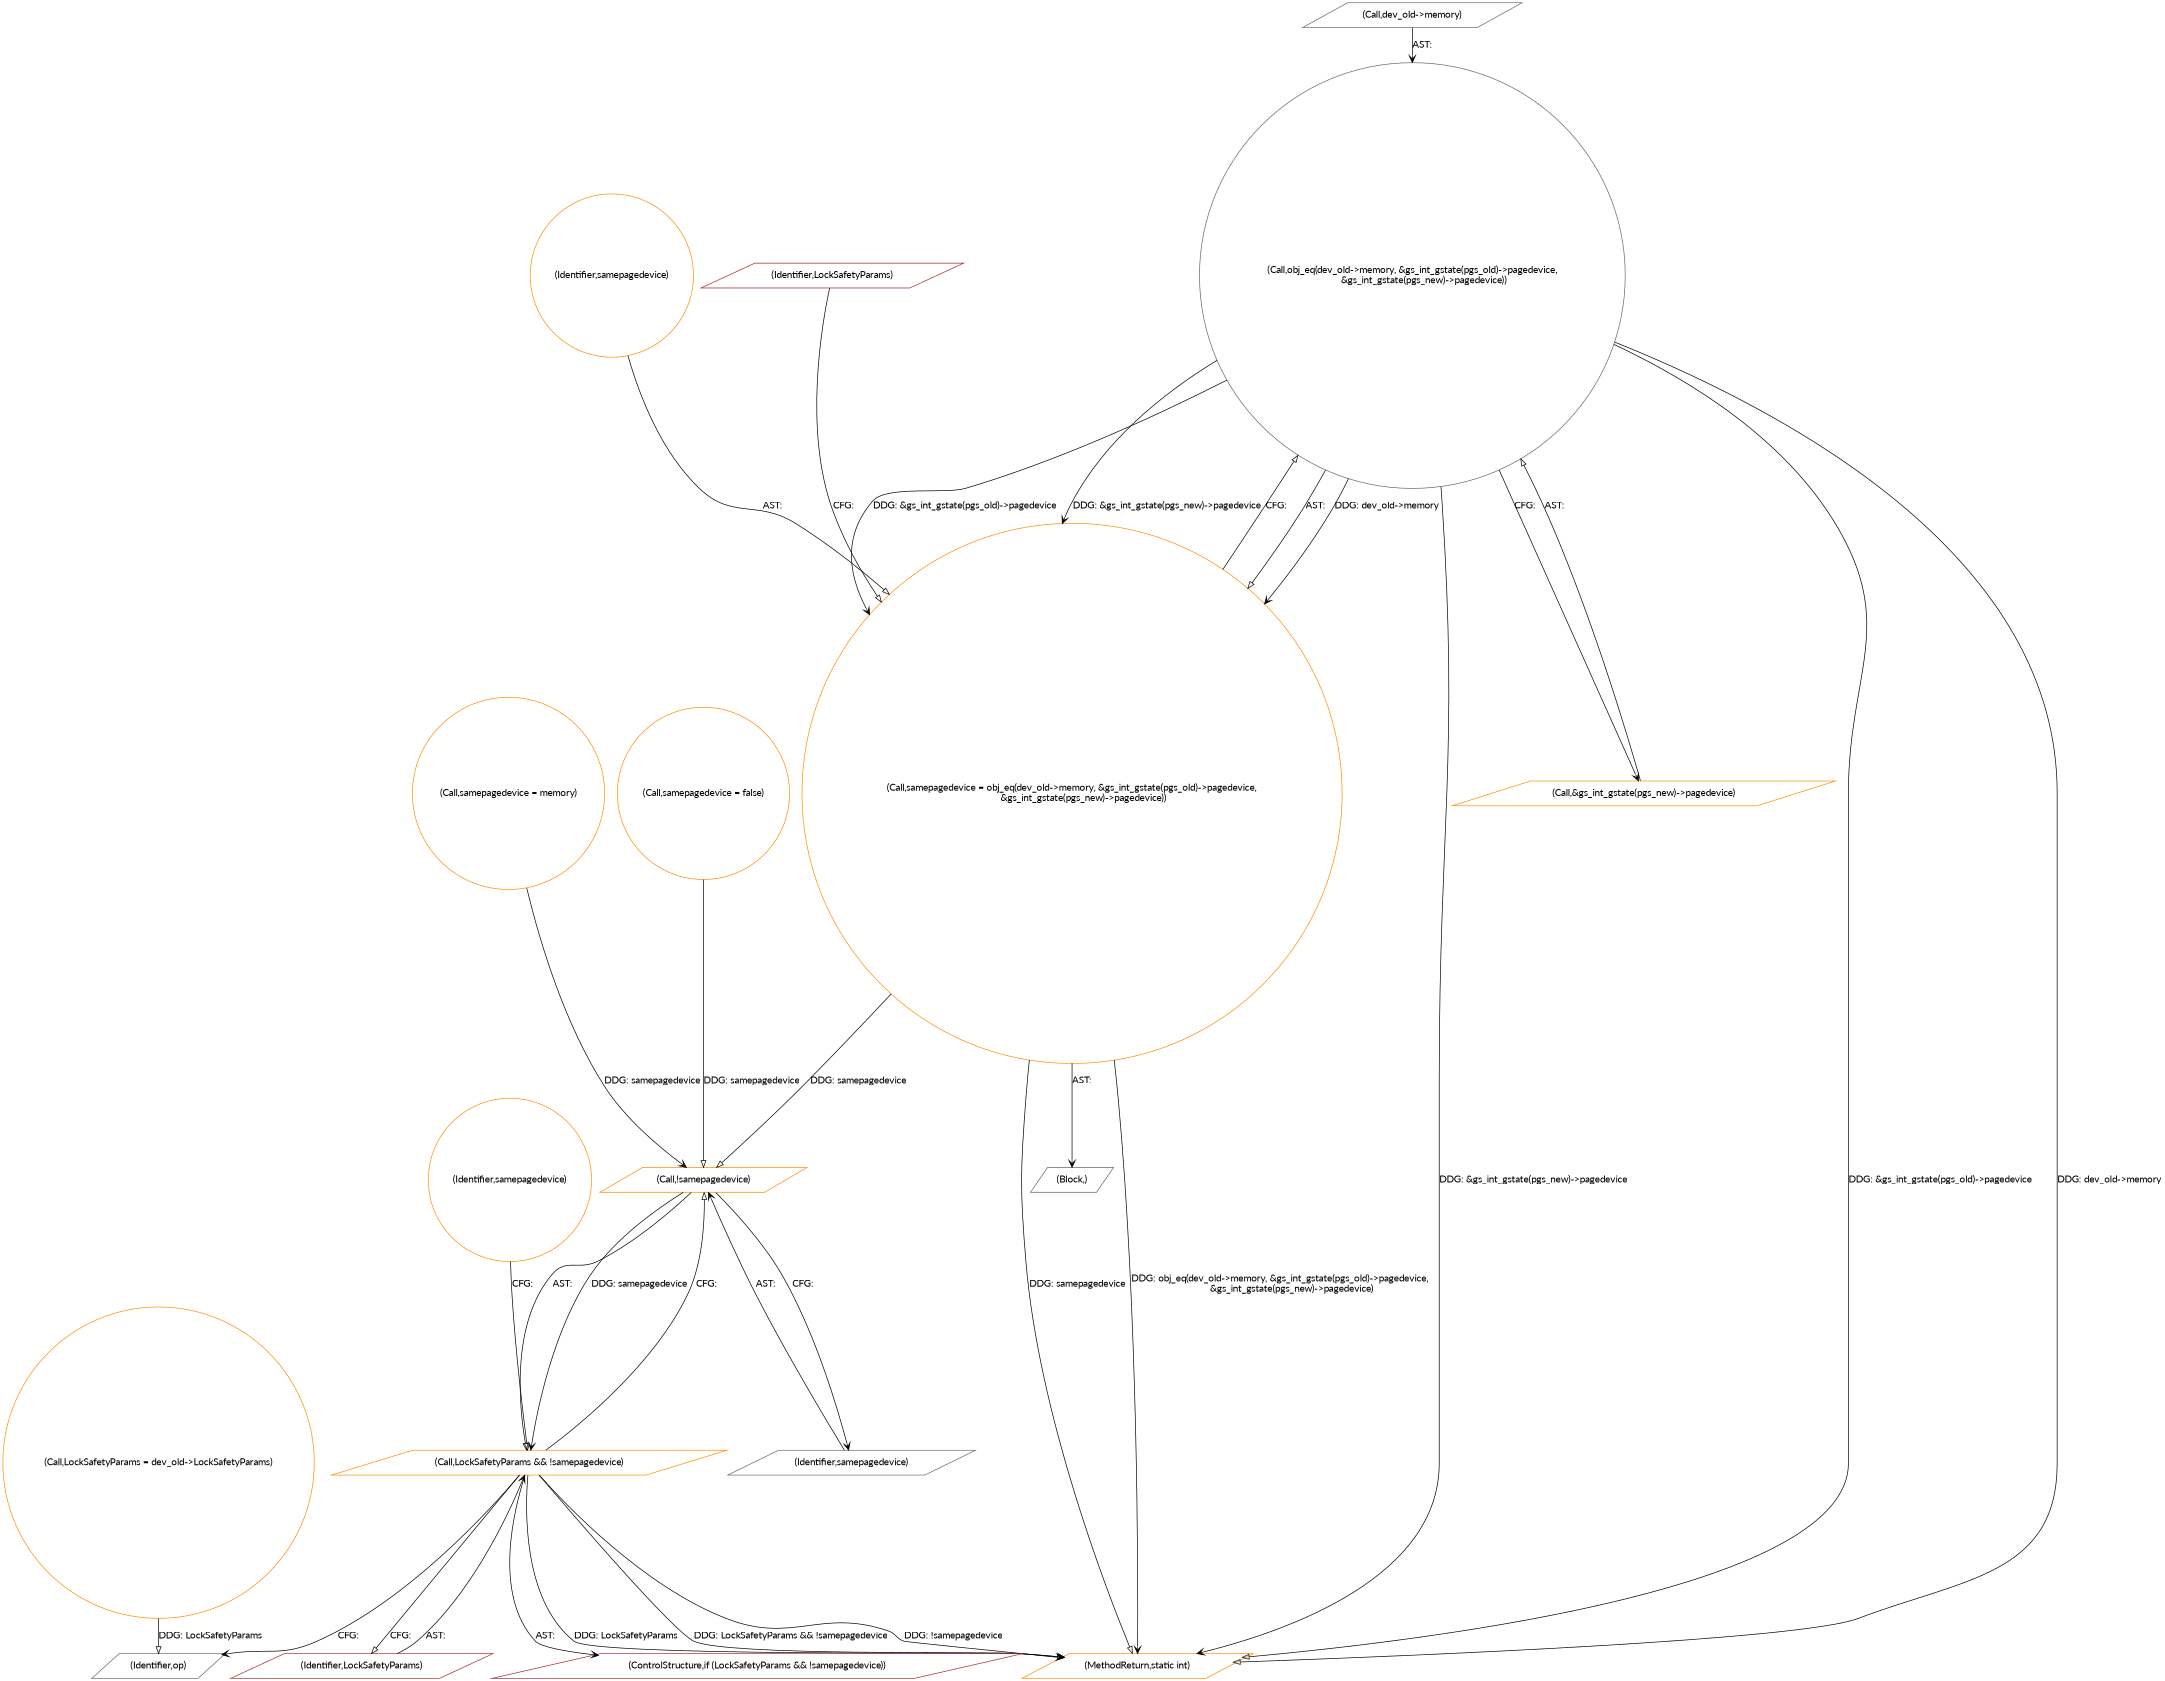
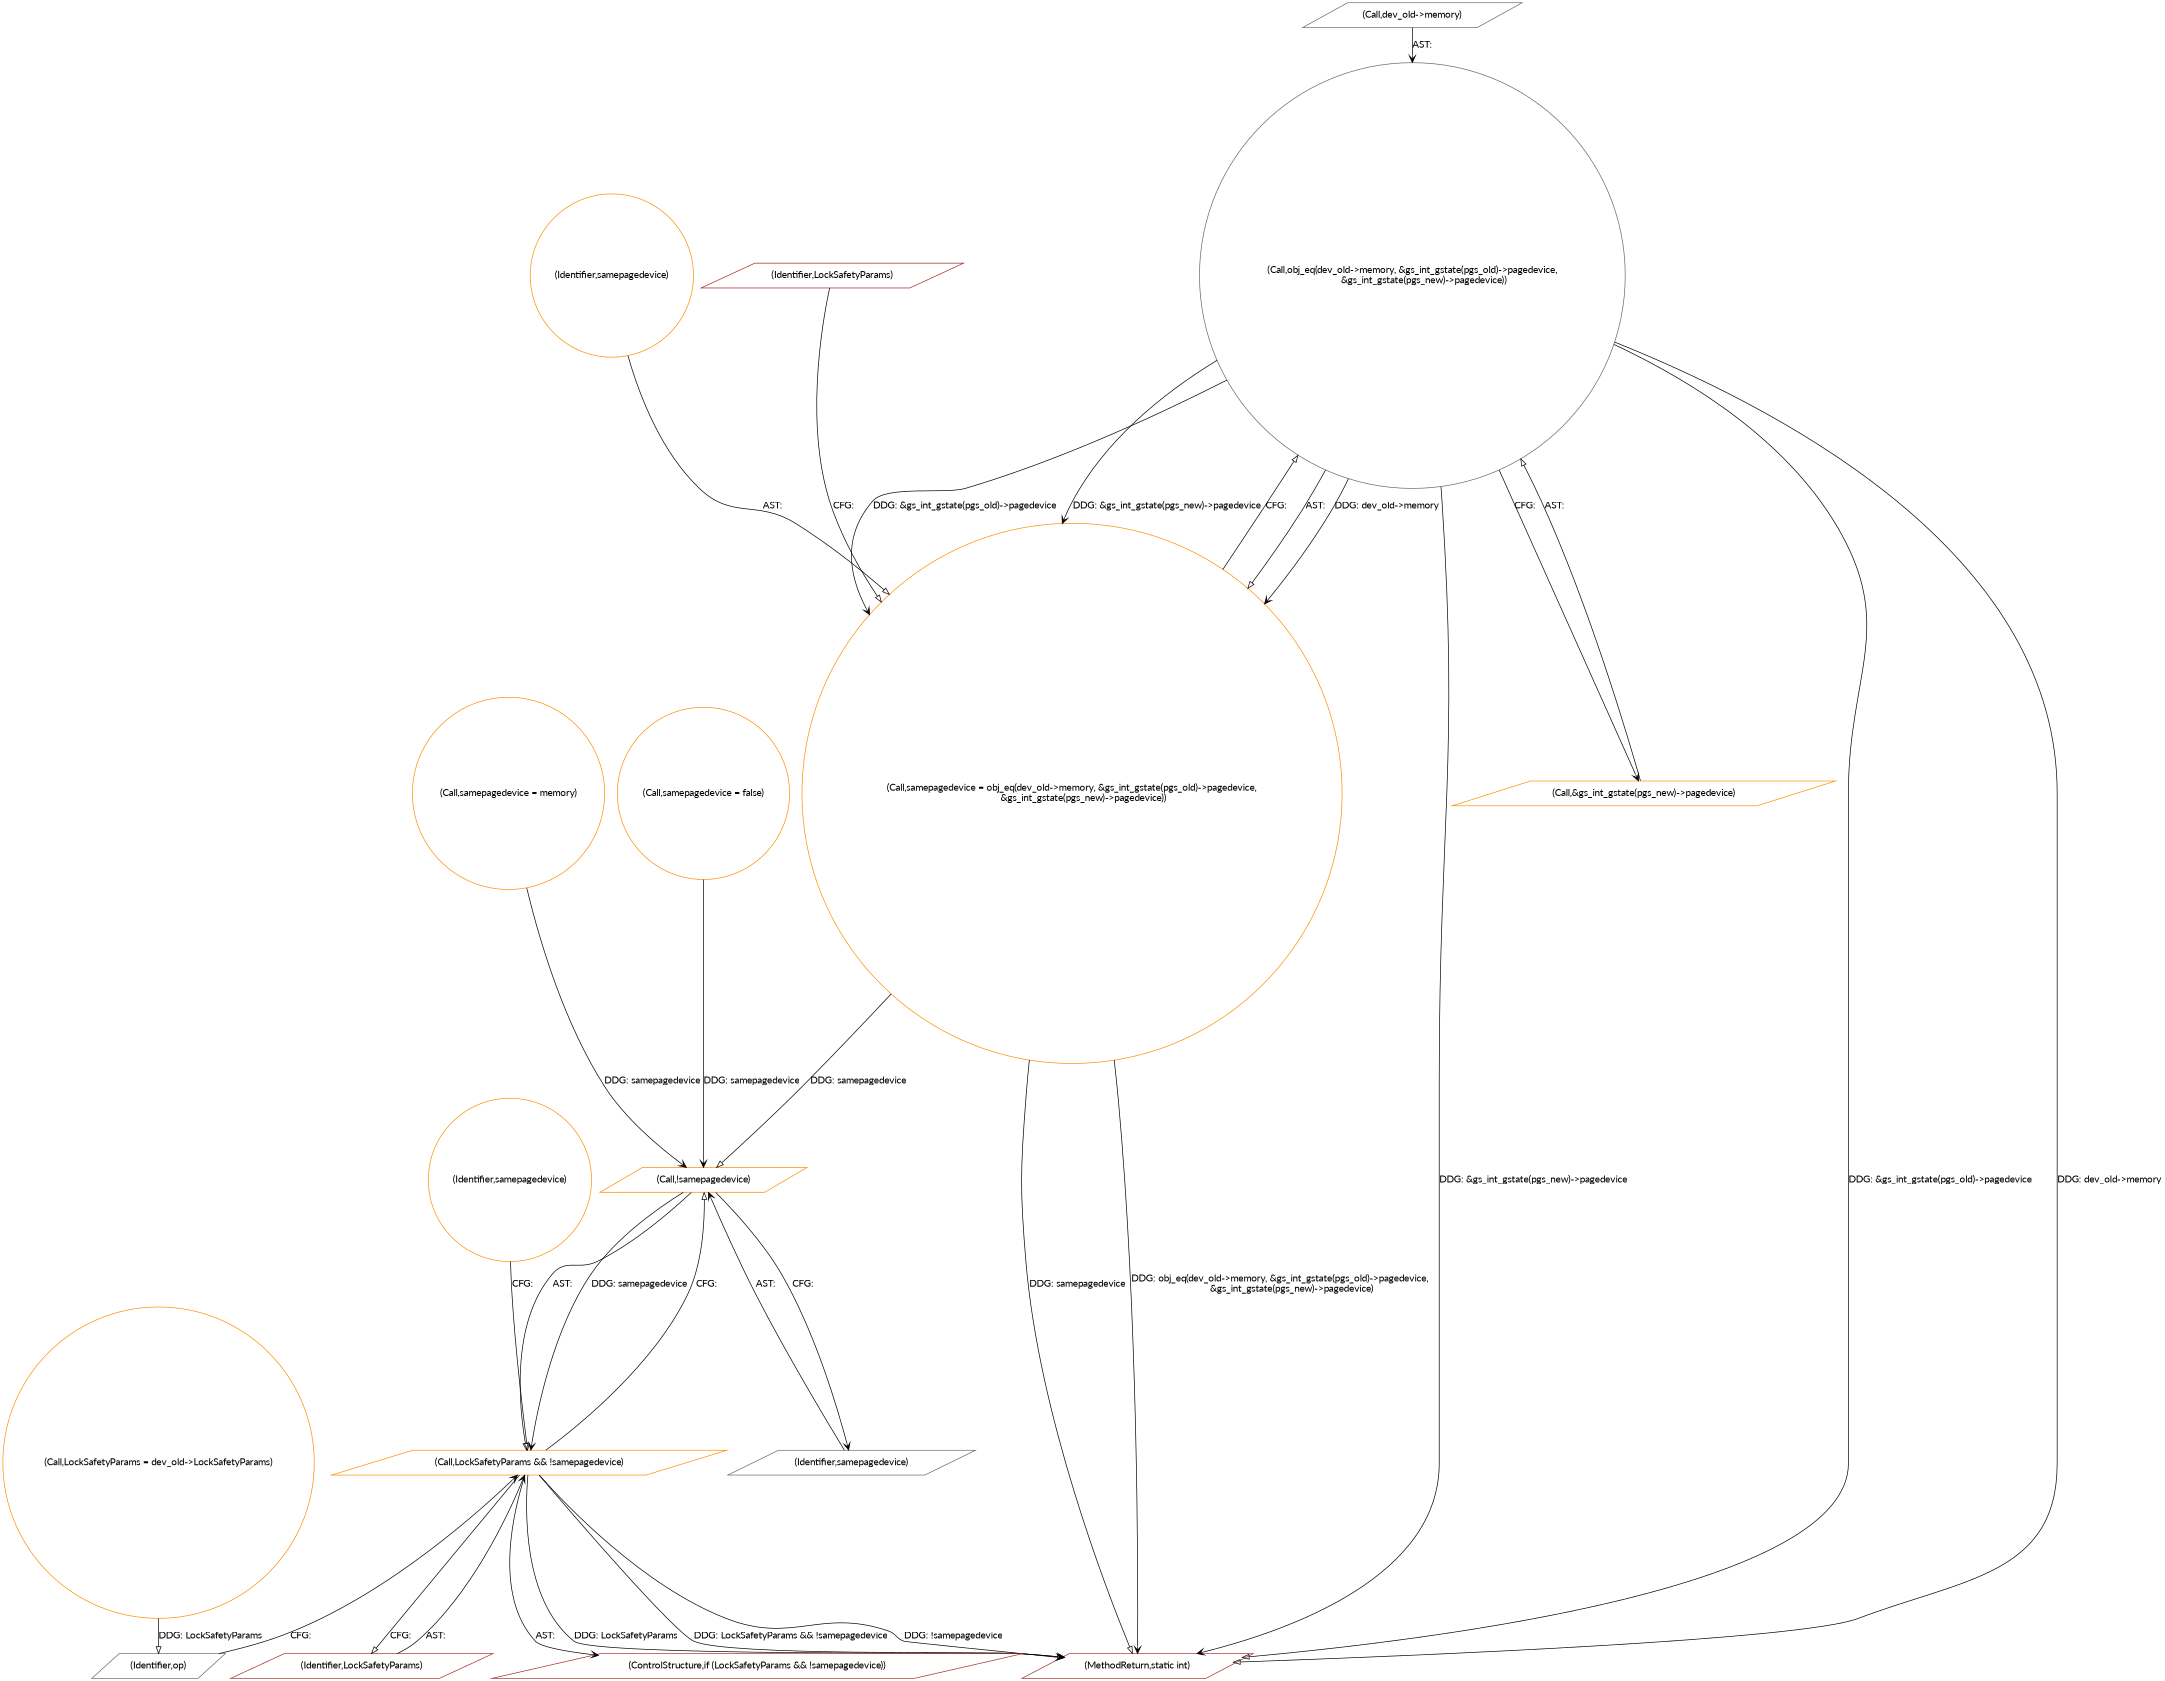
edge "(Call,samepagedevice = false)" -> "(Call,!samepagedevice)": arrowhead onormal -> vee
node "(Block,)": removed
edge "(Call,LockSafetyParams && !samepagedevice)" -> "(Identifier,op)": reversed
node "(MethodReturn,static int)": color darkorange -> brown
